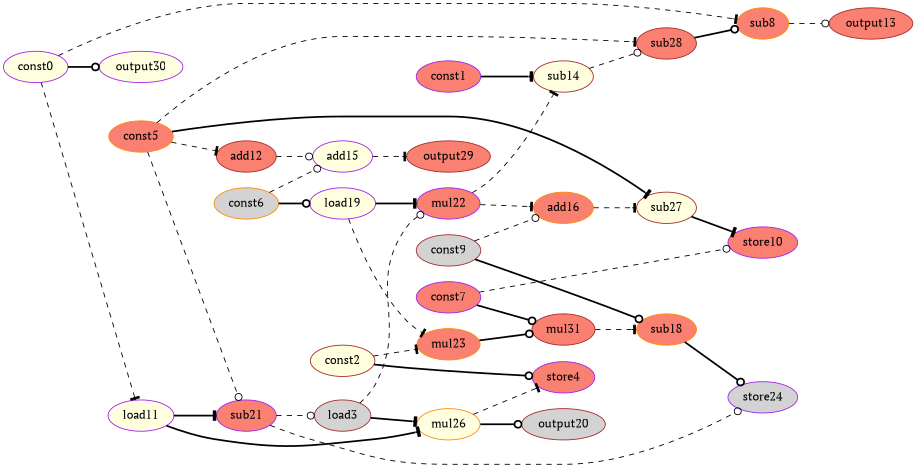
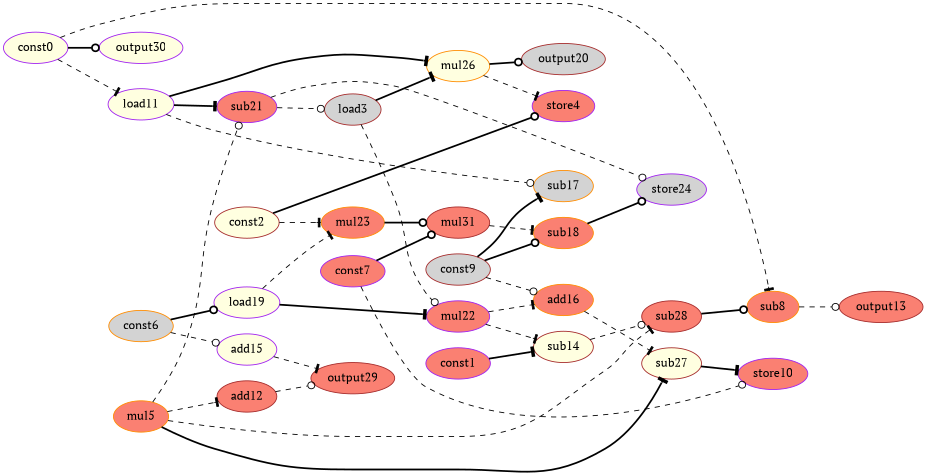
node "const5": label "const5" -> "mul5"
edge "add12" -> "add15": now "add12" -> "output29"
node "sub17": added
